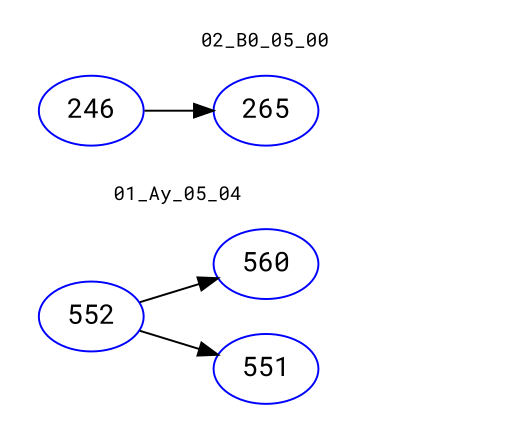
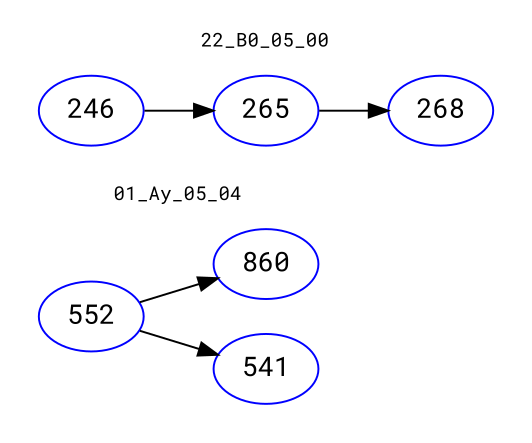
cluster "02_B0_05_00": label "02_B0_05_00" -> "22_B0_05_00"
node "268": added
node "560": label "560" -> "860"
node "551": label "551" -> "541"
